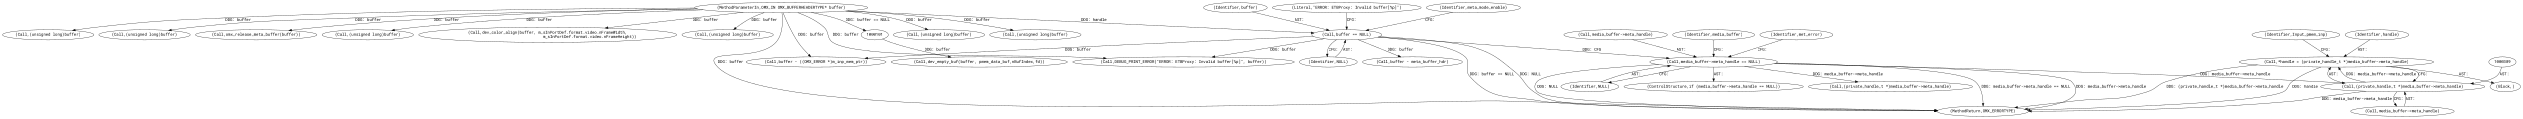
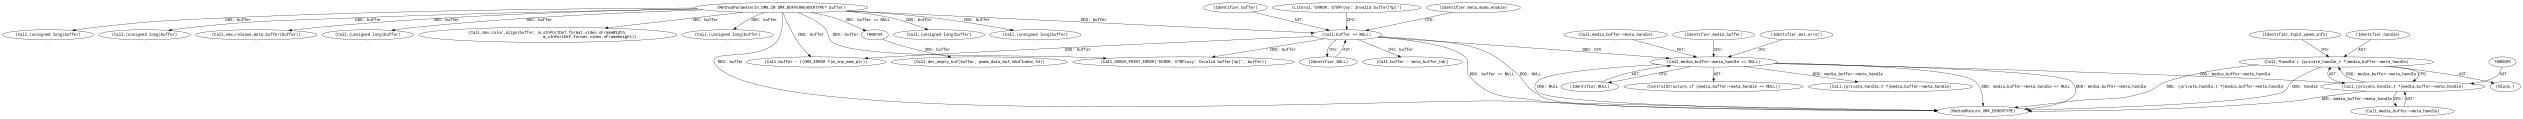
edge "(MethodParameterIn,OMX_IN OMX_BUFFERHEADERTYPE* buffer)" -> "(Call,buffer == NULL)": label "DDG: handle" -> "DDG: buffer"
node "(Identifier,Input_pmem_inp)": label "(Identifier,Input_pmem_inp)" -> "(Identifier,Input_pmem_info)"
edge "(Call,buffer == NULL)" -> "(Call,buffer - meta_buffer_hdr)": label "DDG: buffer" -> "CFG: buffer"
